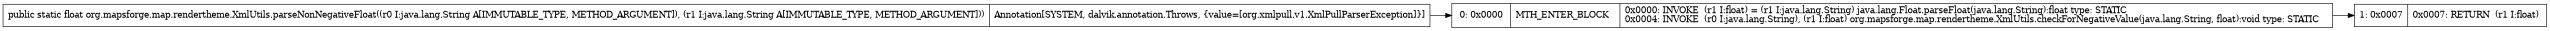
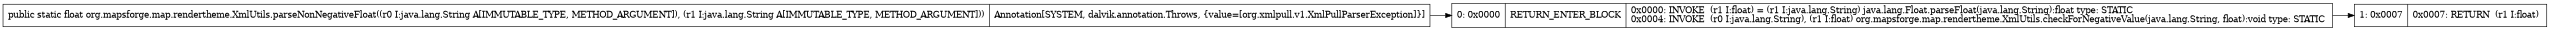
node "0: 0x0000": text "MTH_ENTER_BLOCK" -> "RETURN_ENTER_BLOCK"
